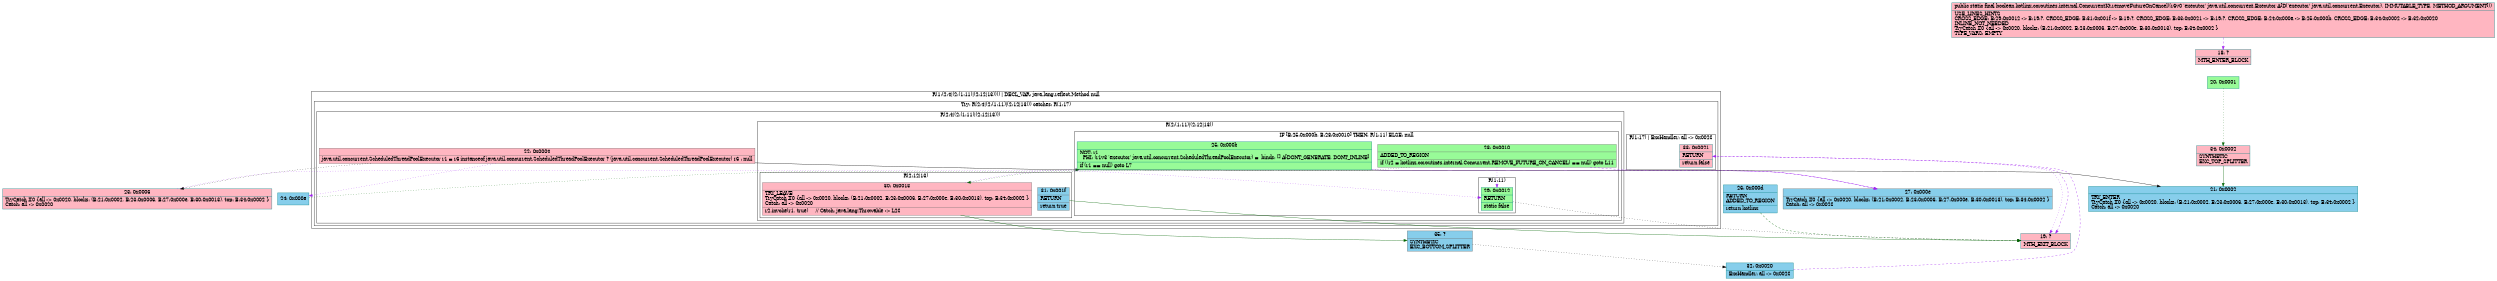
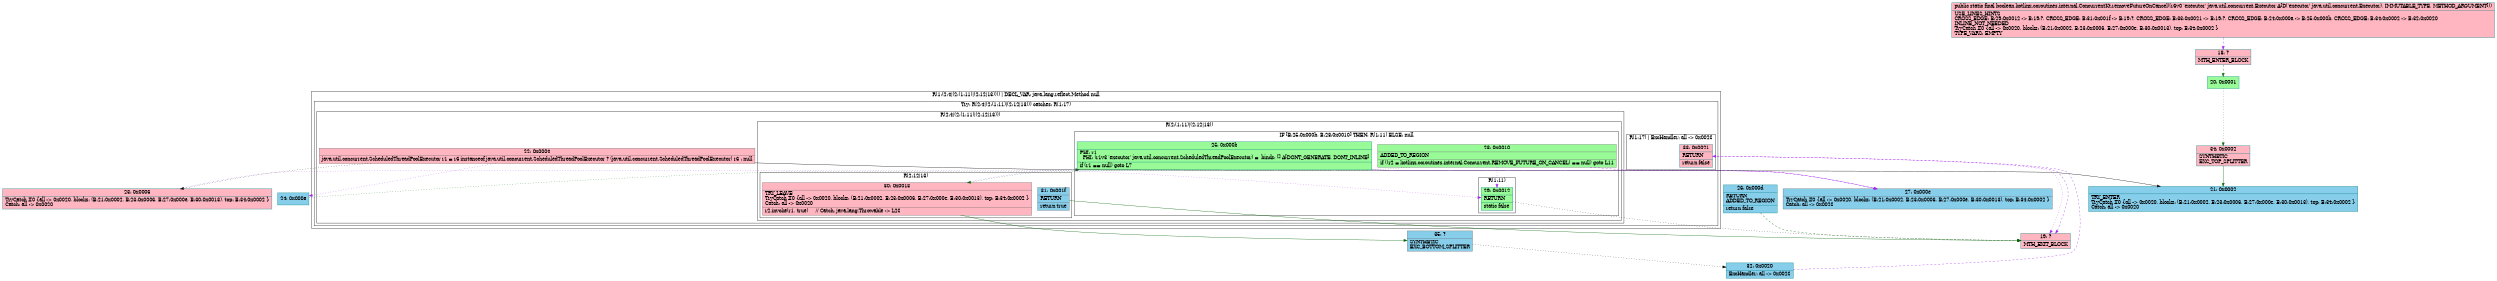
edge "18: ?" -> "20: 0x0001": added
node "25: 0x000b": text "NOT: r1" -> "PHI: r1"
node "26: 0x000d": text "return kotlinx" -> "return false"
